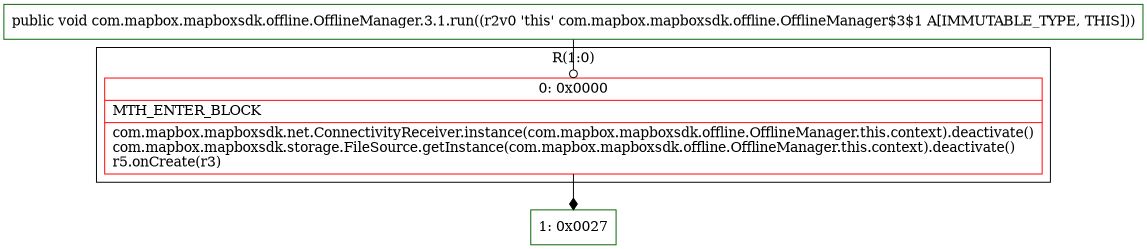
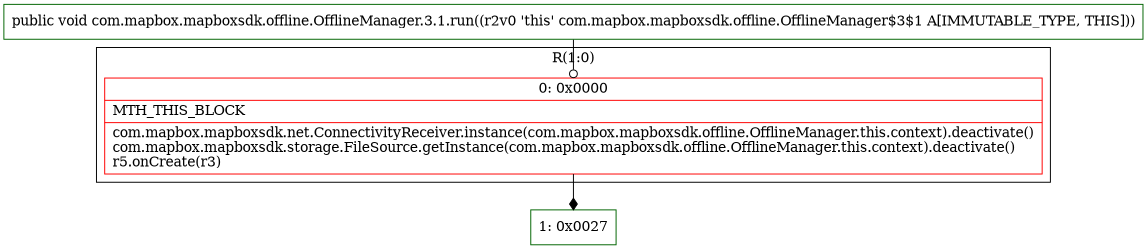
node "0: 0x0000": text "MTH_ENTER_BLOCK" -> "MTH_THIS_BLOCK"
